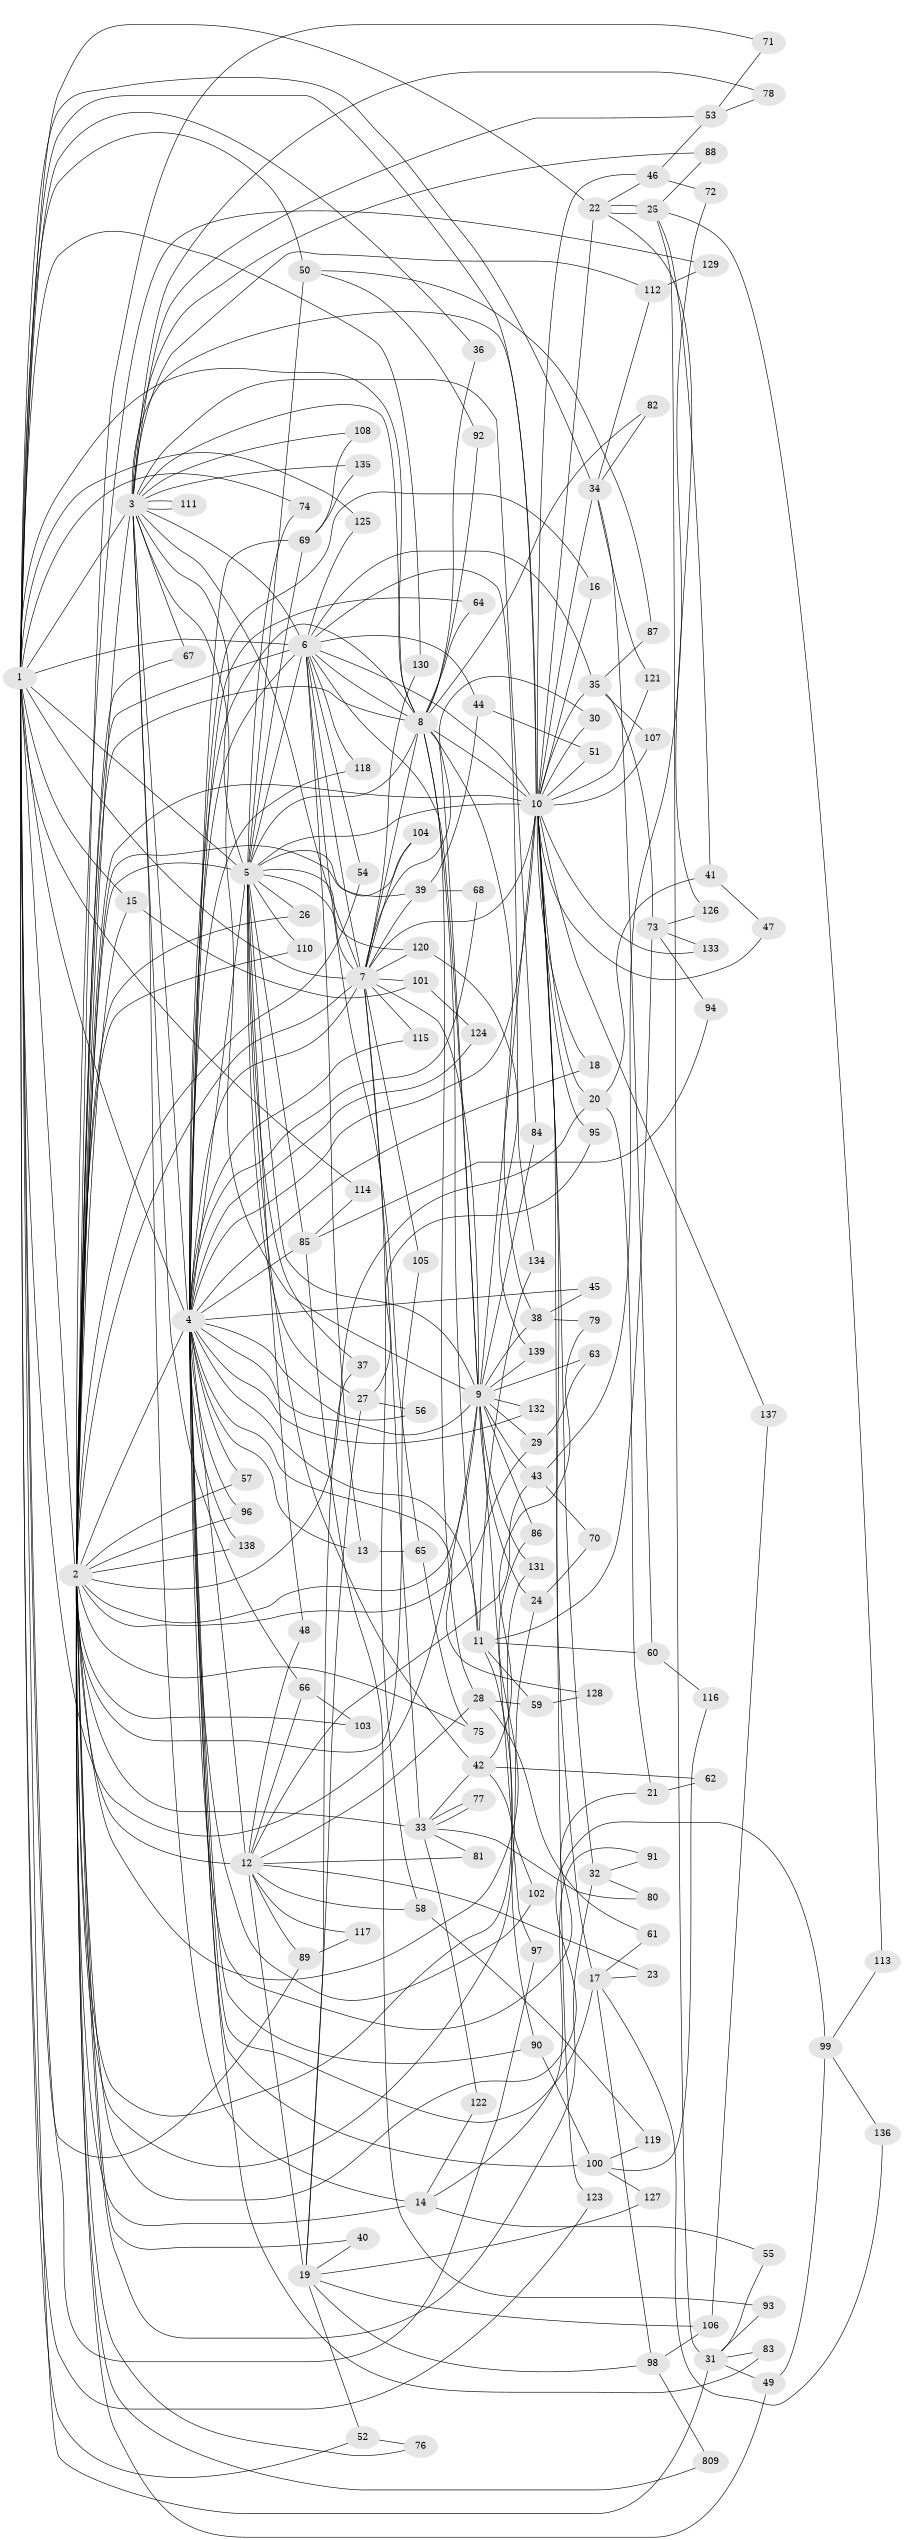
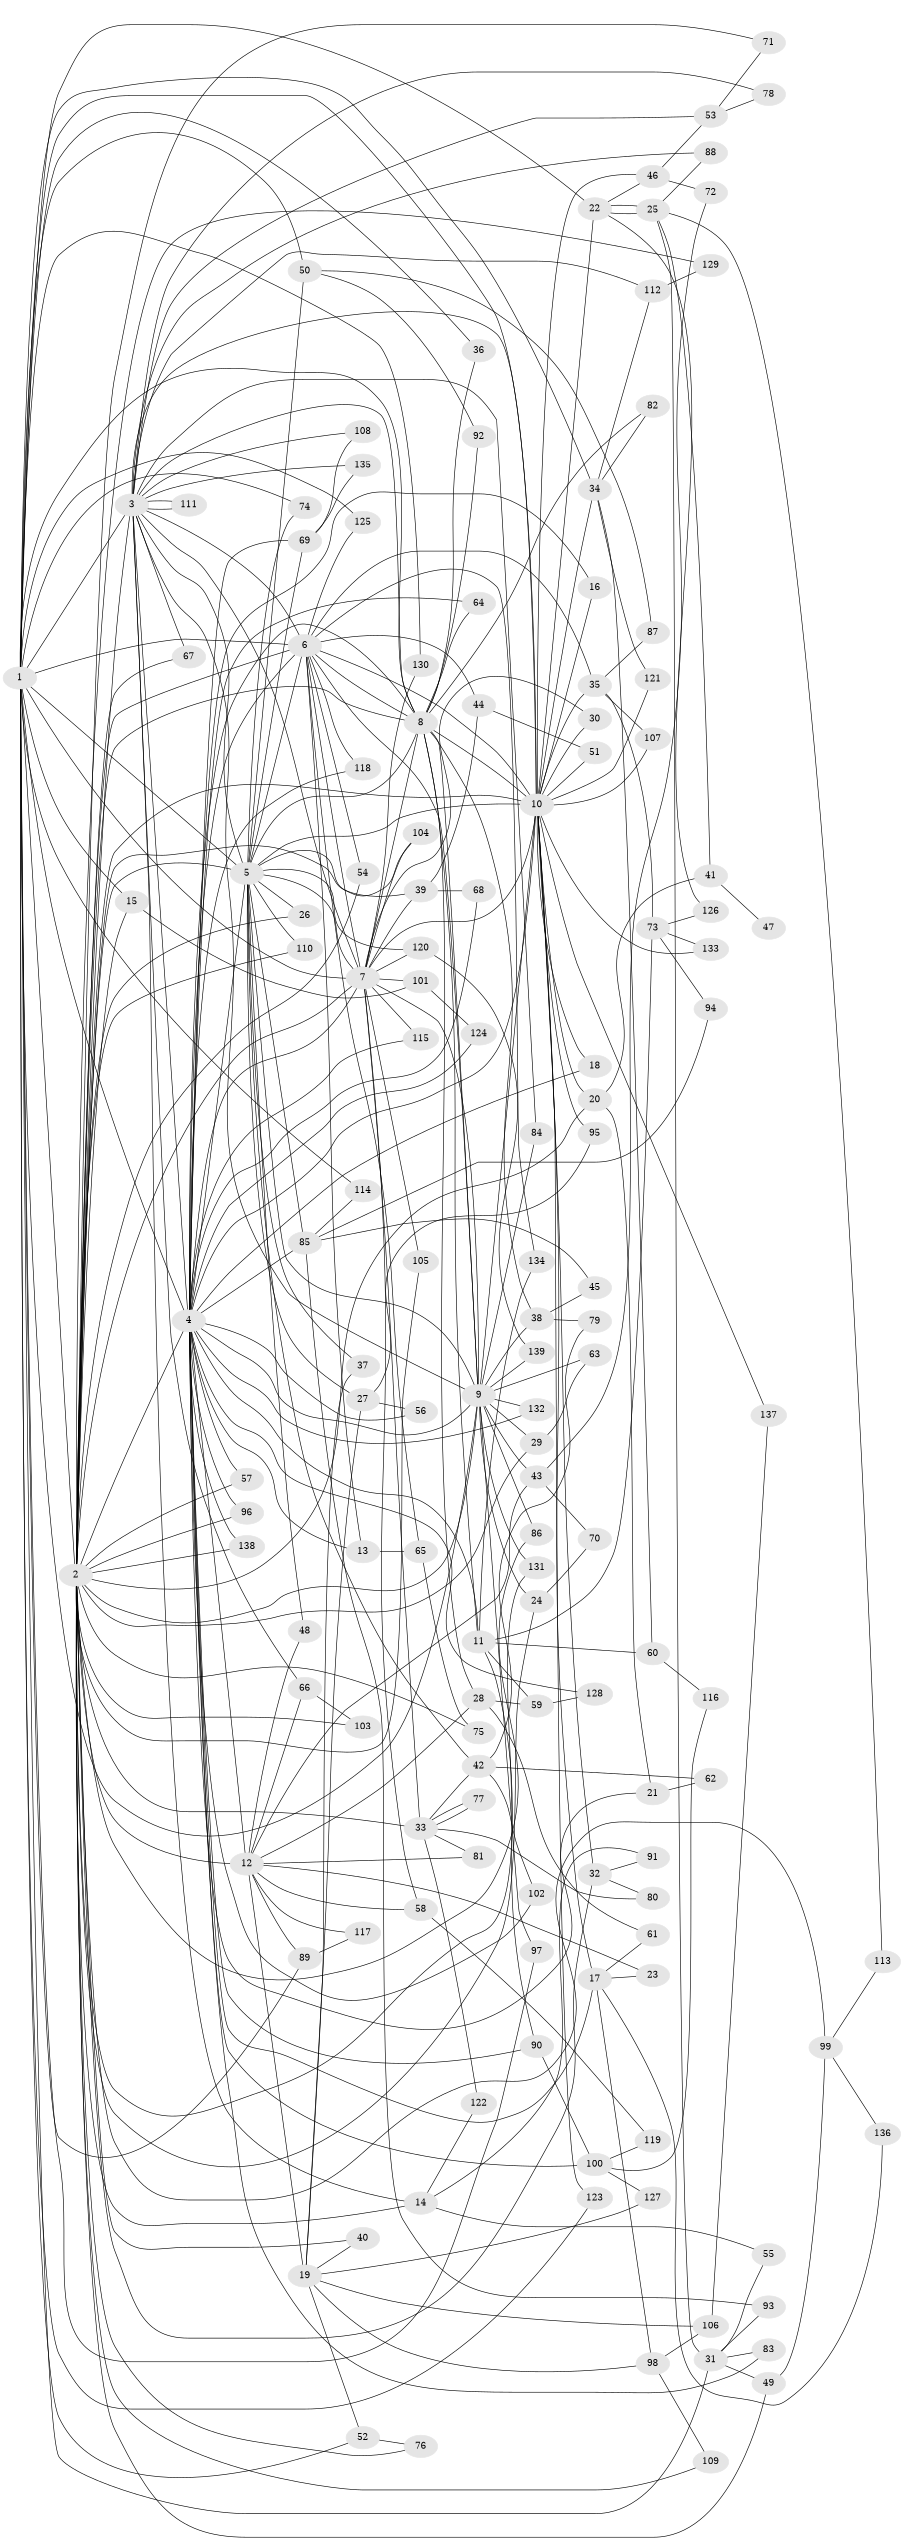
edge "10" -- "47": removed
edge "45" -- "4": now "45" -- "85"
node "809": label "809" -> "109"
